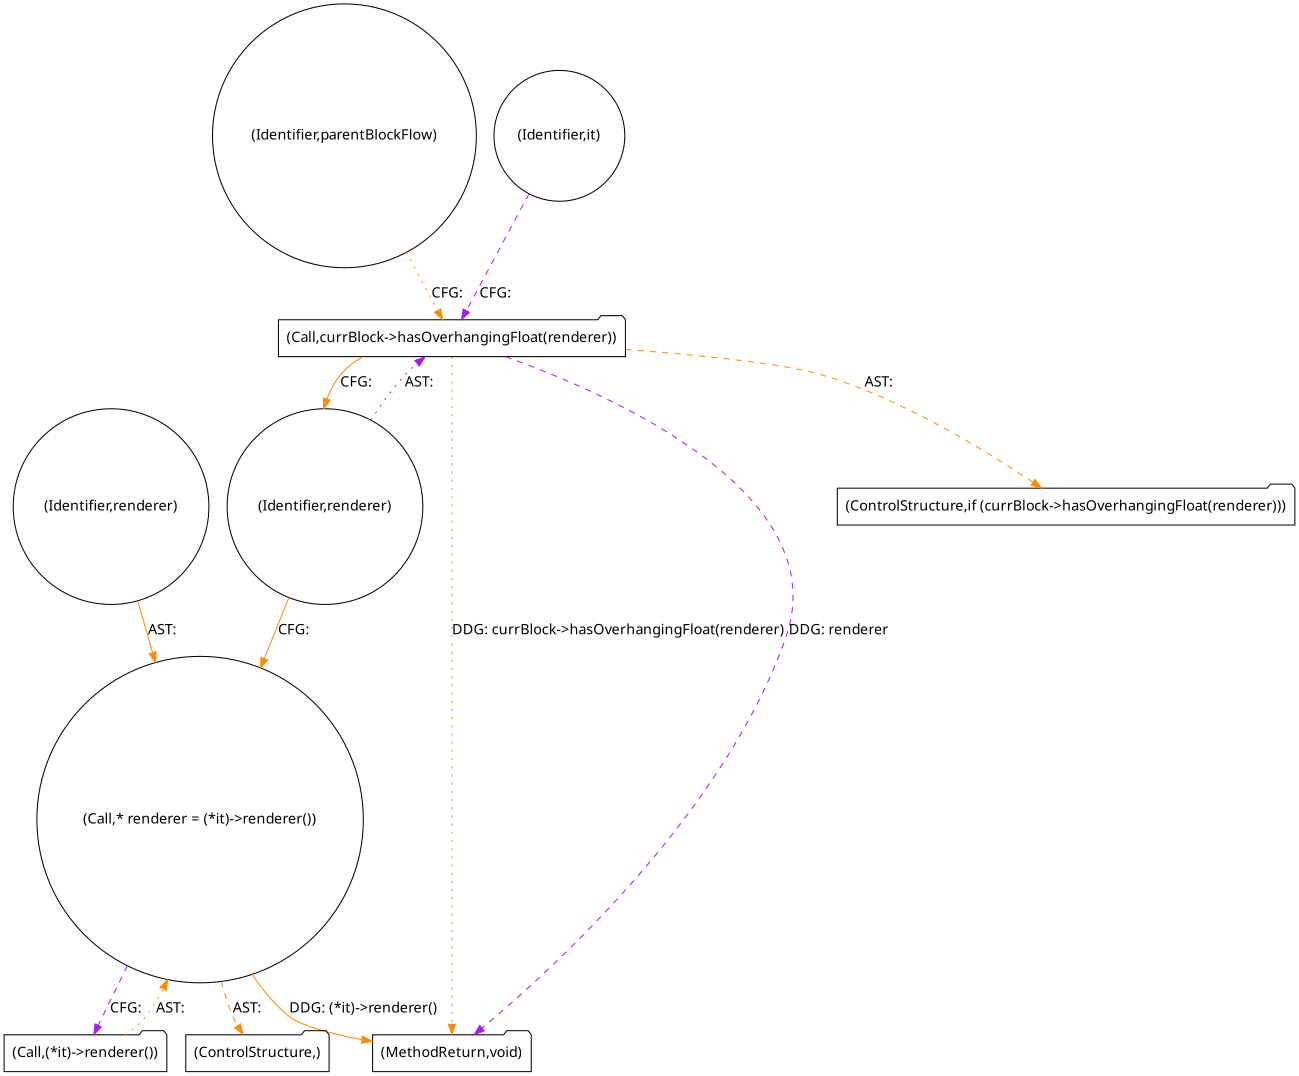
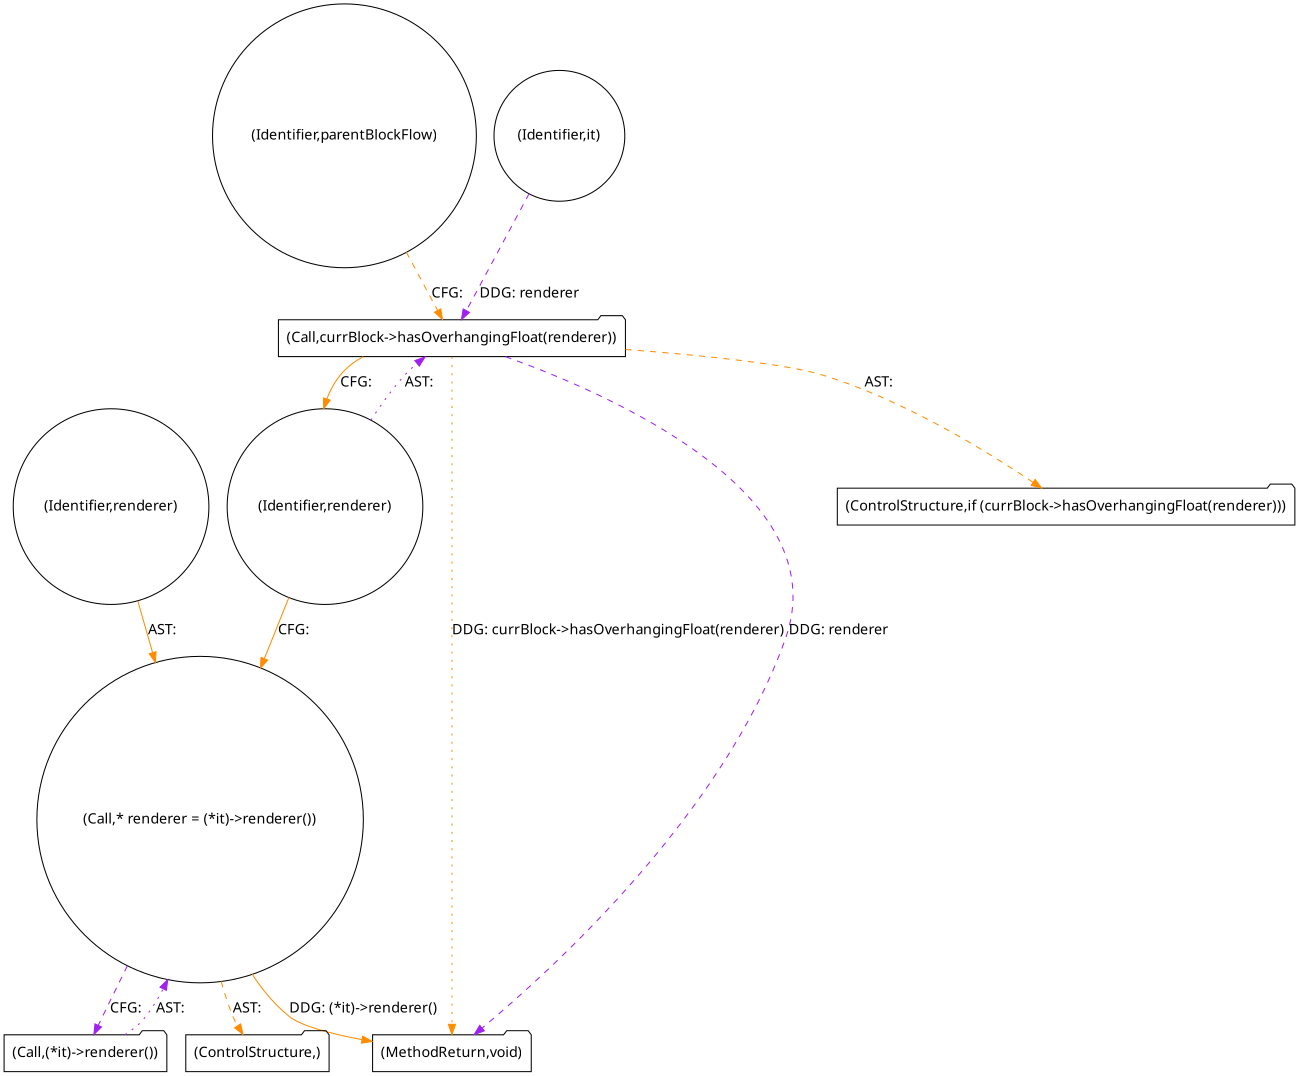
edge "(Identifier,parentBlockFlow)" -> "(Call,currBlock->hasOverhangingFloat(renderer))": style dotted -> dashed
edge "(Identifier,it)" -> "(Call,currBlock->hasOverhangingFloat(renderer))": label "CFG: " -> "DDG: renderer"
edge "(Call,(*it)->renderer())" -> "(Call,* renderer = (*it)->renderer())": color darkorange -> purple
